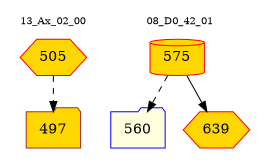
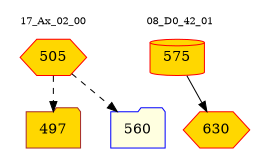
cluster "13_Ax_02_00": label "13_Ax_02_00" -> "17_Ax_02_00"
edge "575" -> "560": now "505" -> "560"
node "639": label "639" -> "630"
